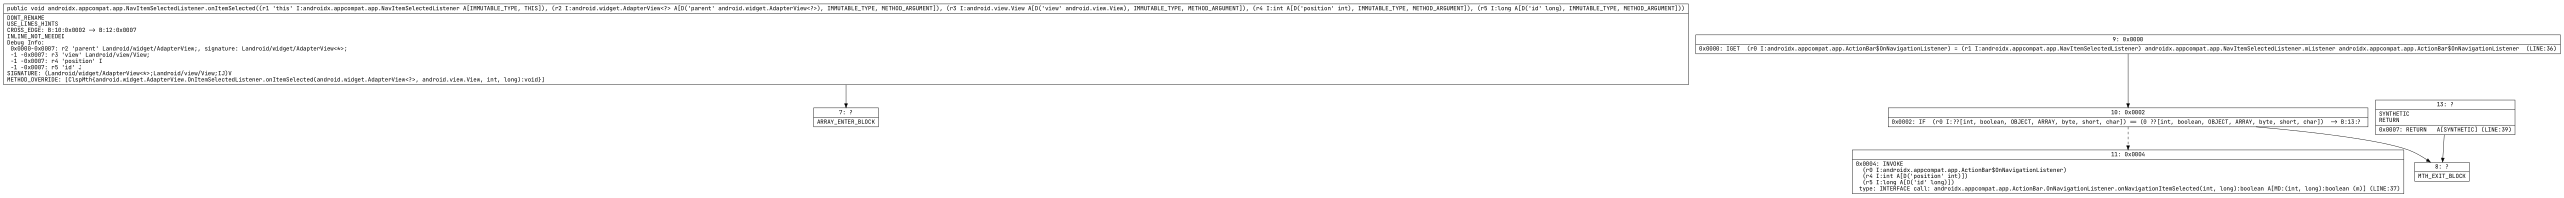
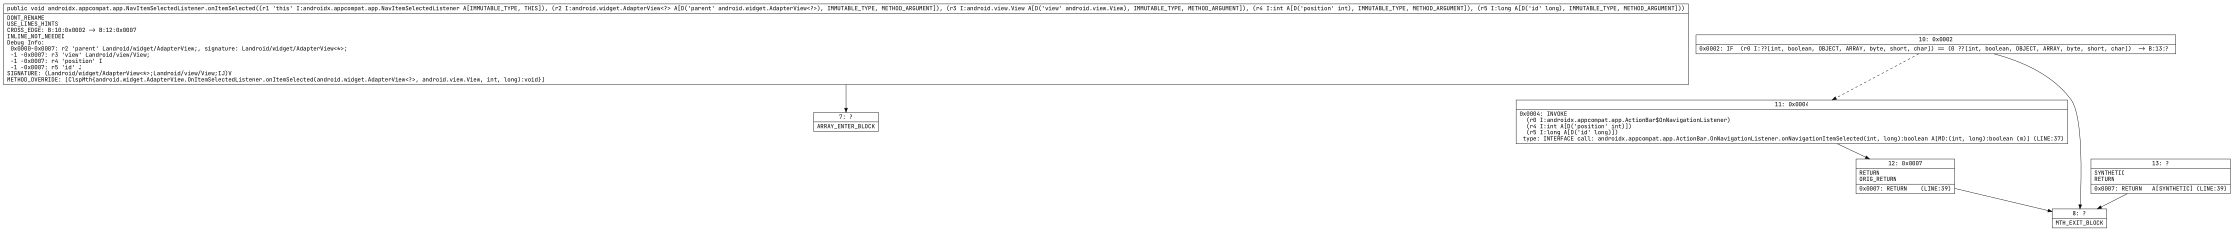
node "9: 0x0000": removed
node "12: 0x0007": added
